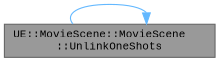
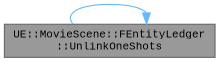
node "UE::MovieScene::MovieScene ::UnlinkOneShots": label "UE::MovieScene::MovieScene ::UnlinkOneShots" -> "UE::MovieScene::FEntityLedger ::UnlinkOneShots"
